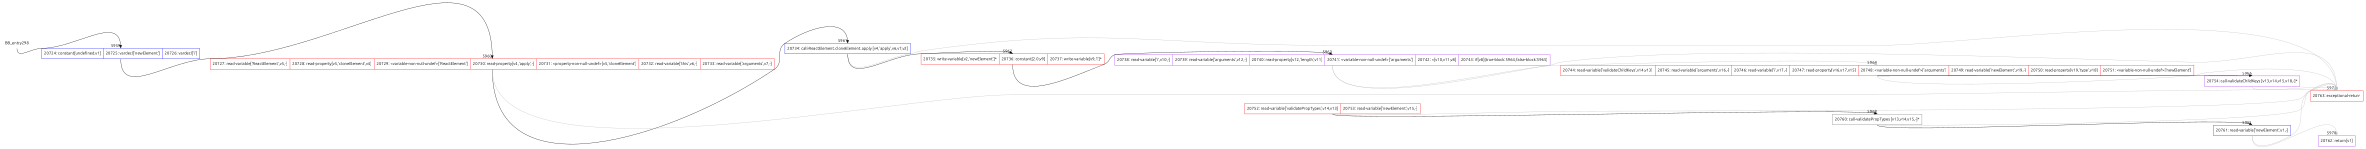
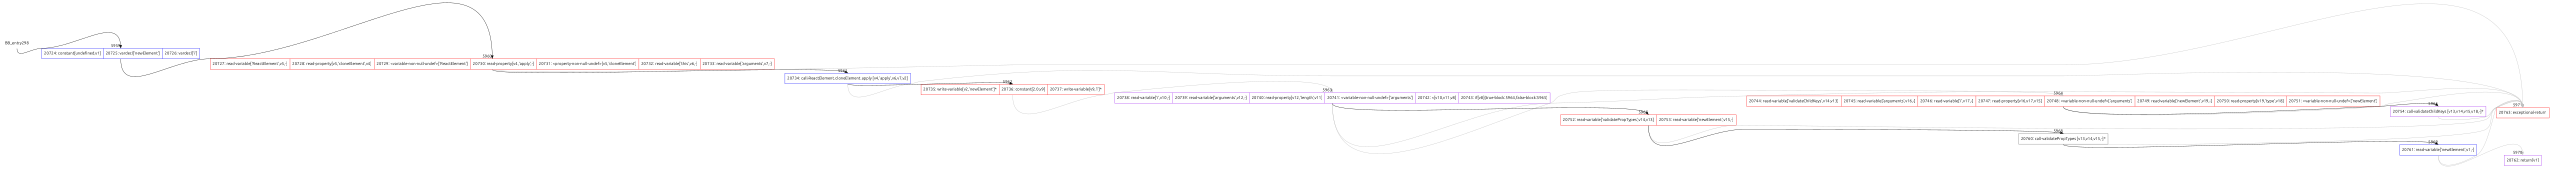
edge "20735: write-variable[v2,'newElement']*" -> "20738: read-variable['i',v10,-]": color black -> gray
edge "20738: read-variable['i',v10,-]" -> "20752: read-variable['validatePropTypes',v14,v13]": added
